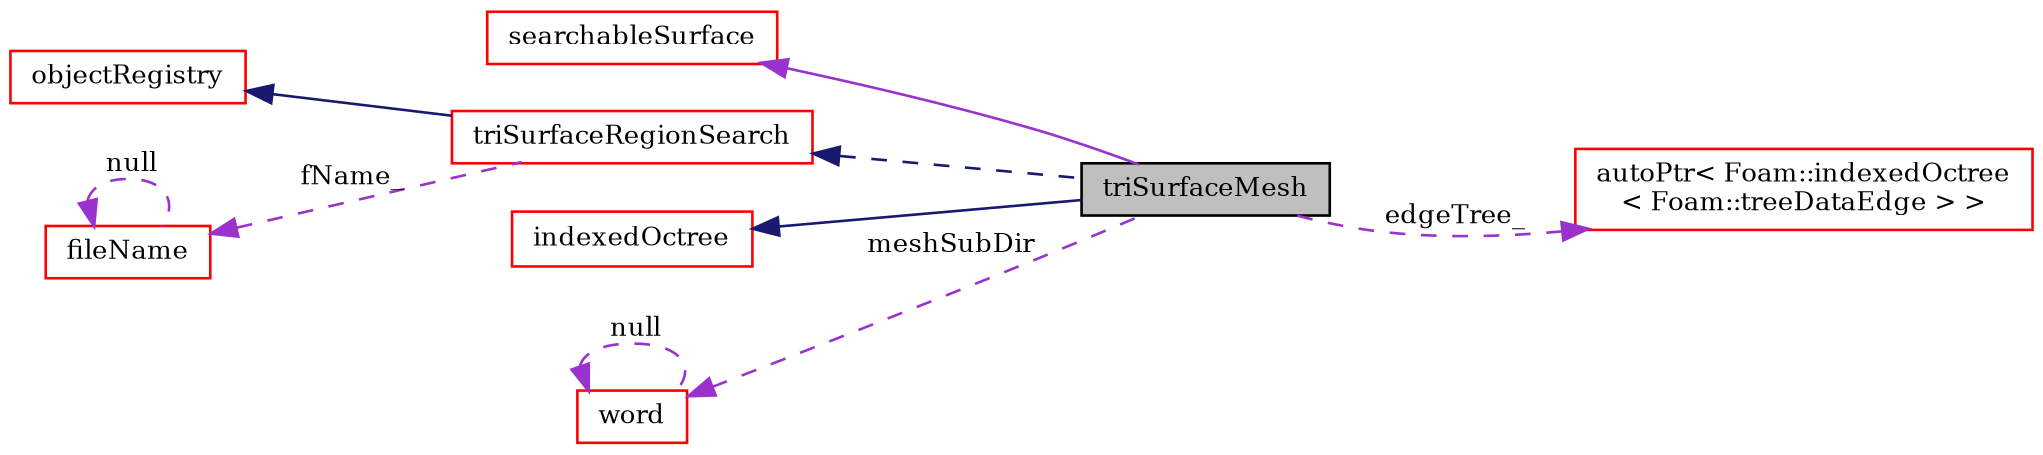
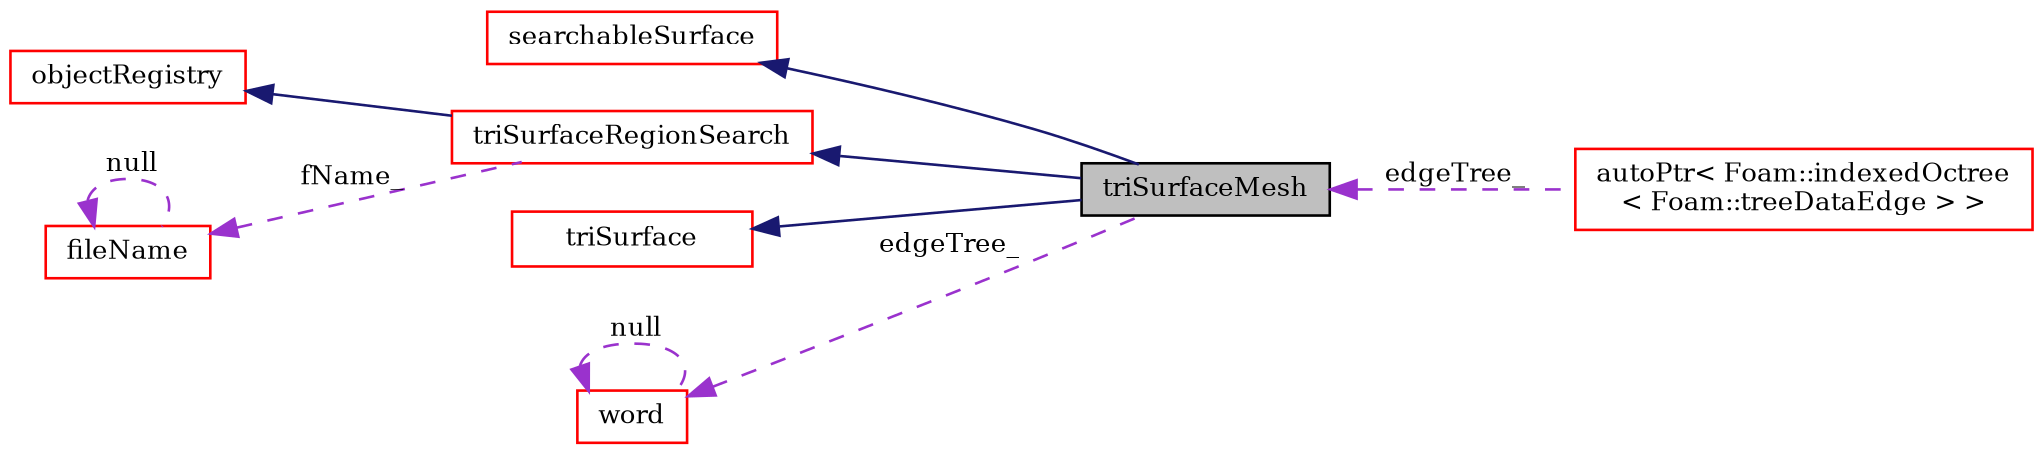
edge "triSurfaceMesh" -> "searchableSurface": color darkorchid3 -> midnightblue
edge "triSurfaceMesh" -> "triSurfaceRegionSearch": style dashed -> solid
edge "triSurfaceMesh" -> "autoPtr< Foam::indexedOctree < Foam::treeDataEdge > >": reversed
node "indexedOctree": label "indexedOctree" -> "triSurface"
edge "triSurfaceMesh" -> "word": label " meshSubDir" -> " edgeTree_"
